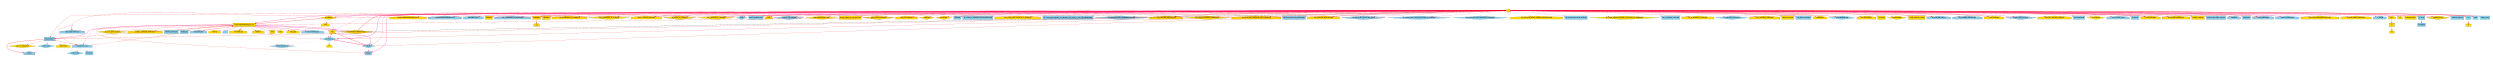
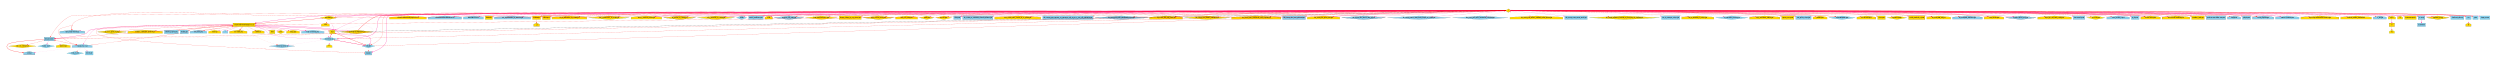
node "bg_frontpage_red.jpg": fillcolor skyblue -> gold
